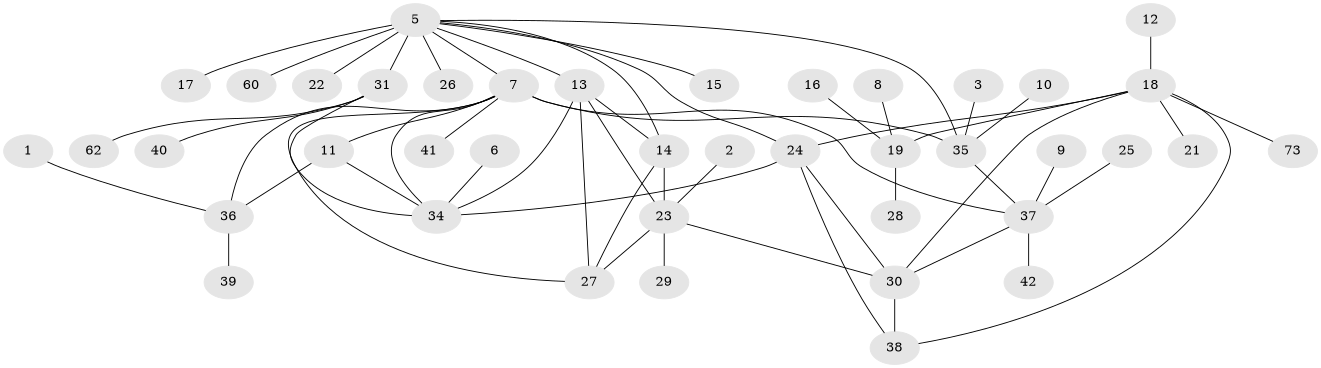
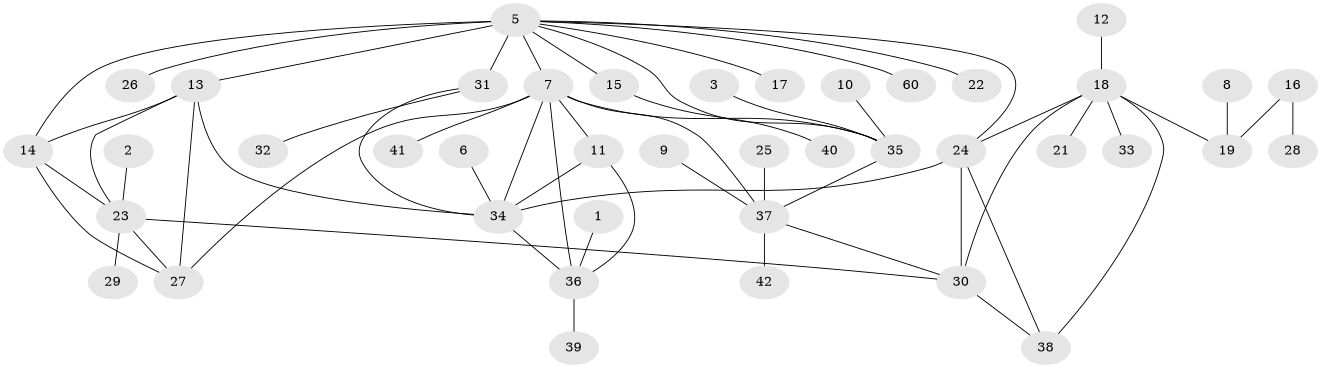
edge "31" -- "40": now "15" -- "40"
node "62": label "62" -> "32"
node "73": label "73" -> "33"
edge "19" -- "28": now "16" -- "28"
edge "34" -- "36": added
